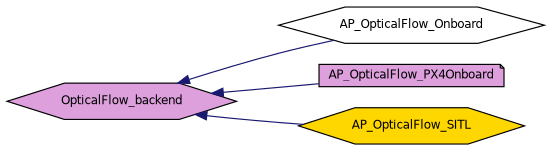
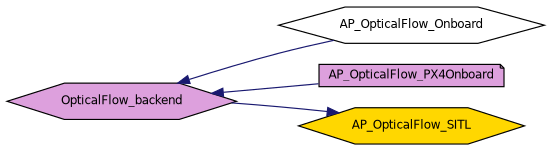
edge "AP_OpticalFlow_SITL" -> "OpticalFlow_backend": reversed
